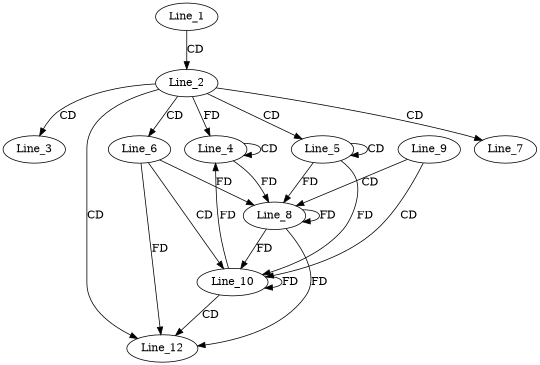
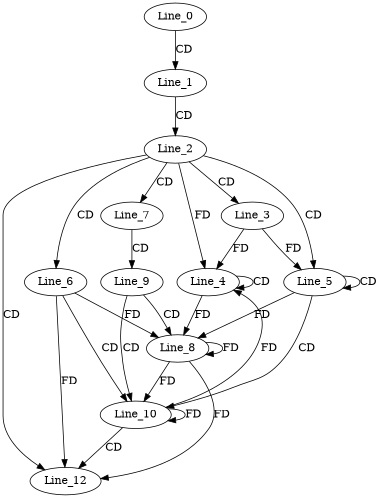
node "Line_0": added
edge "Line_5" -> "Line_10": label "FD" -> "CD"
edge "Line_7" -> "Line_9": added, label "CD"
edge "Line_3" -> "Line_4": added, label "FD"
edge "Line_3" -> "Line_5": added, label "FD"
